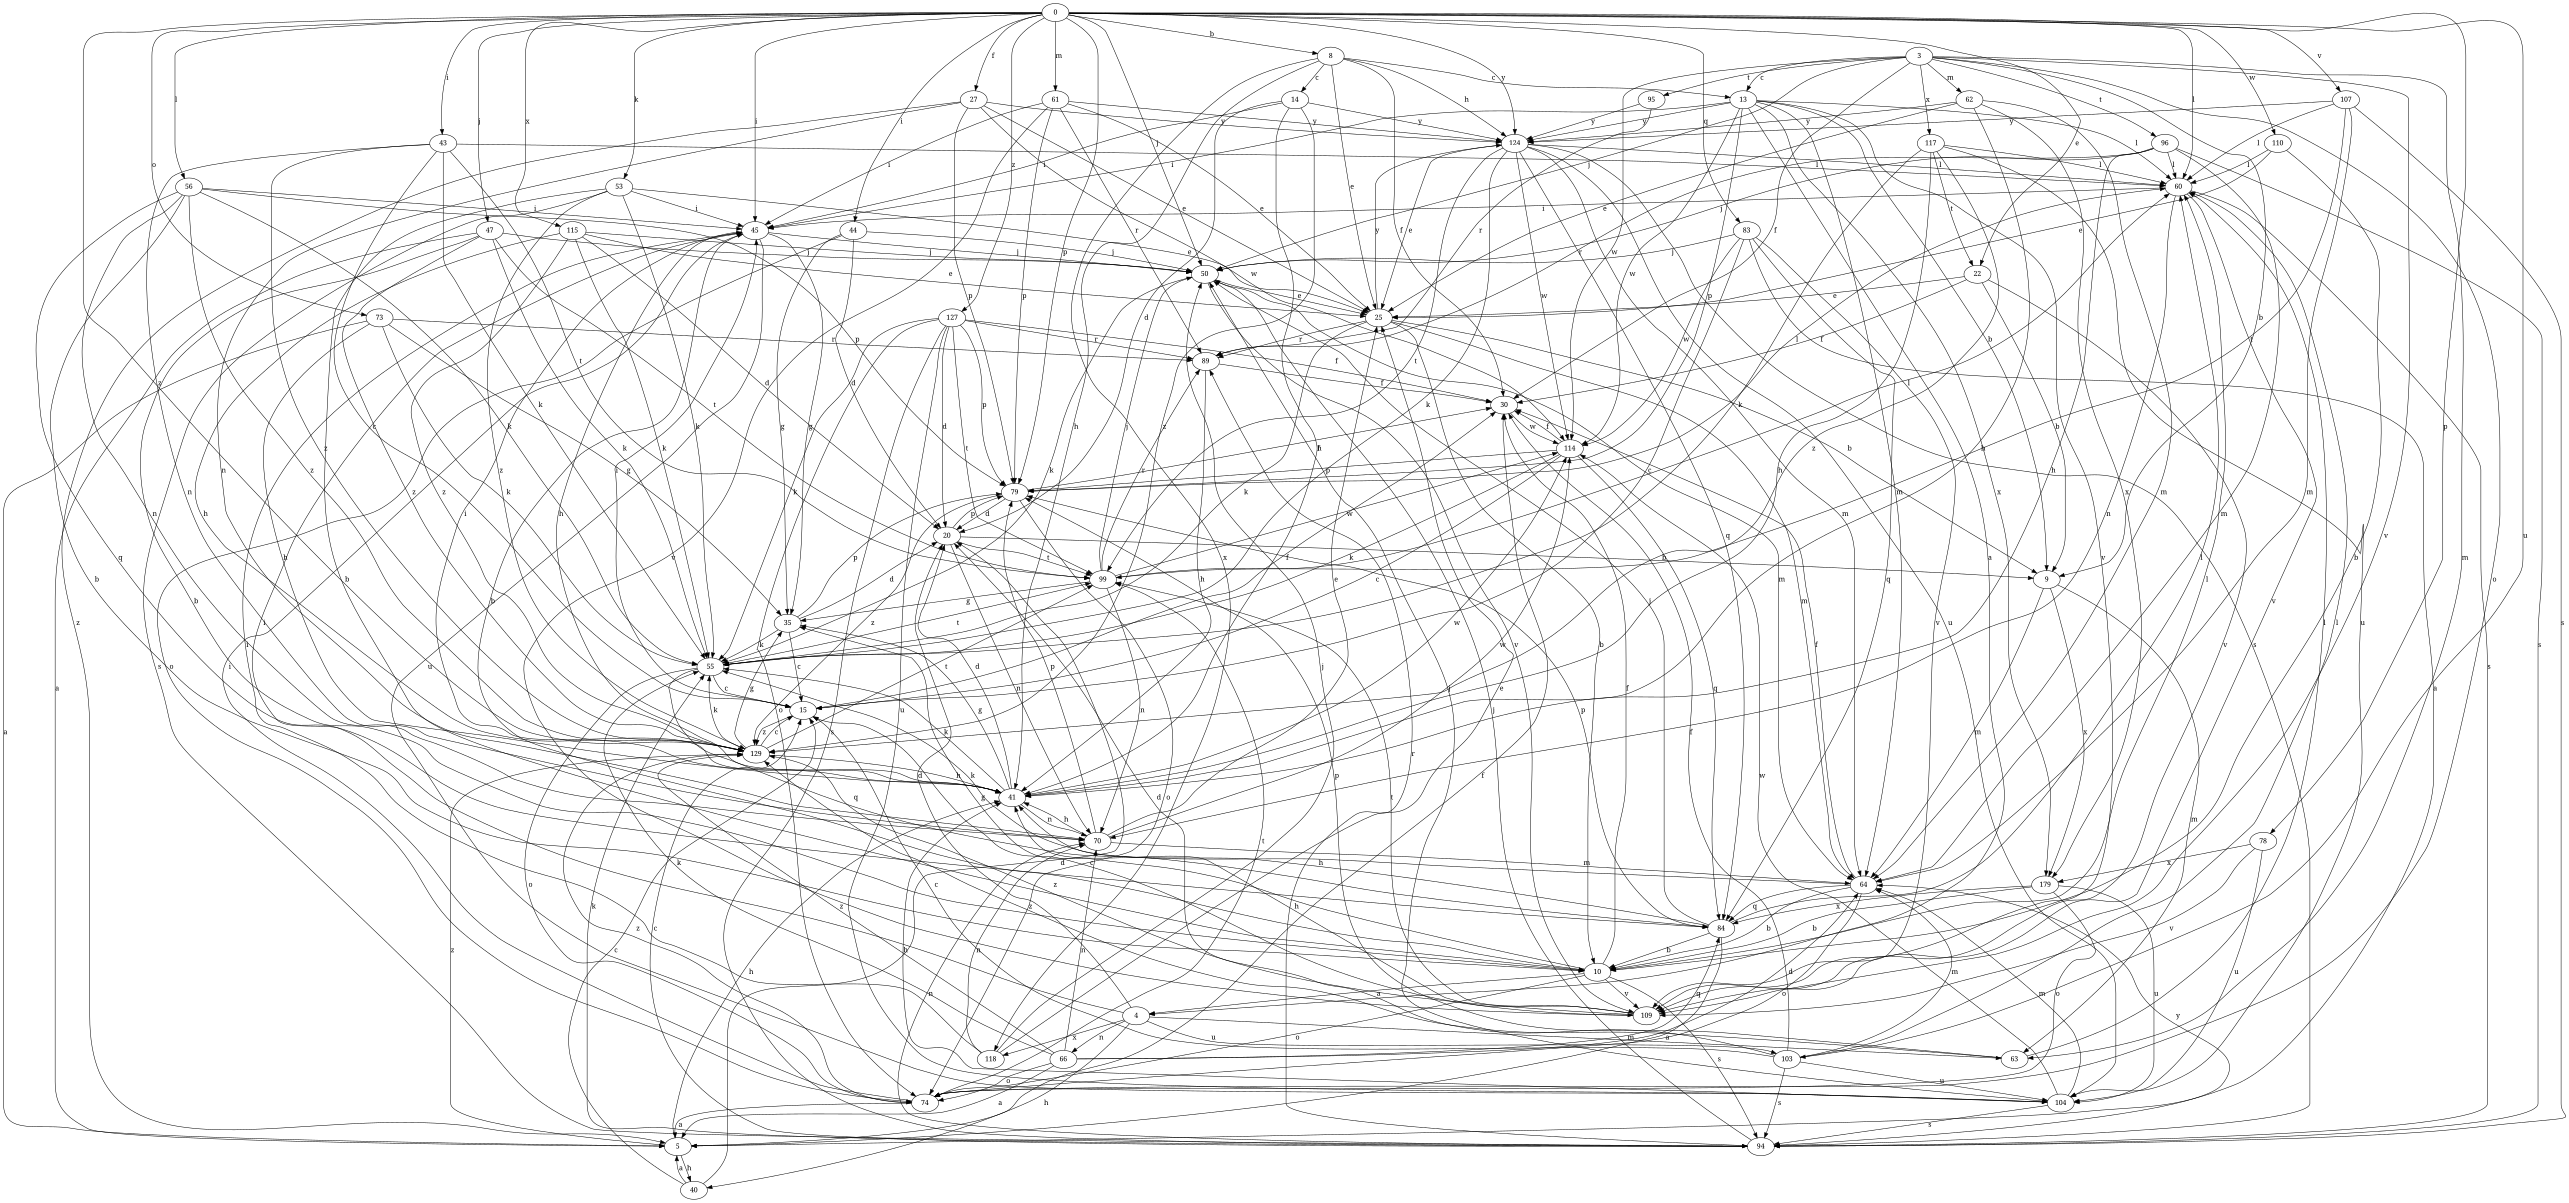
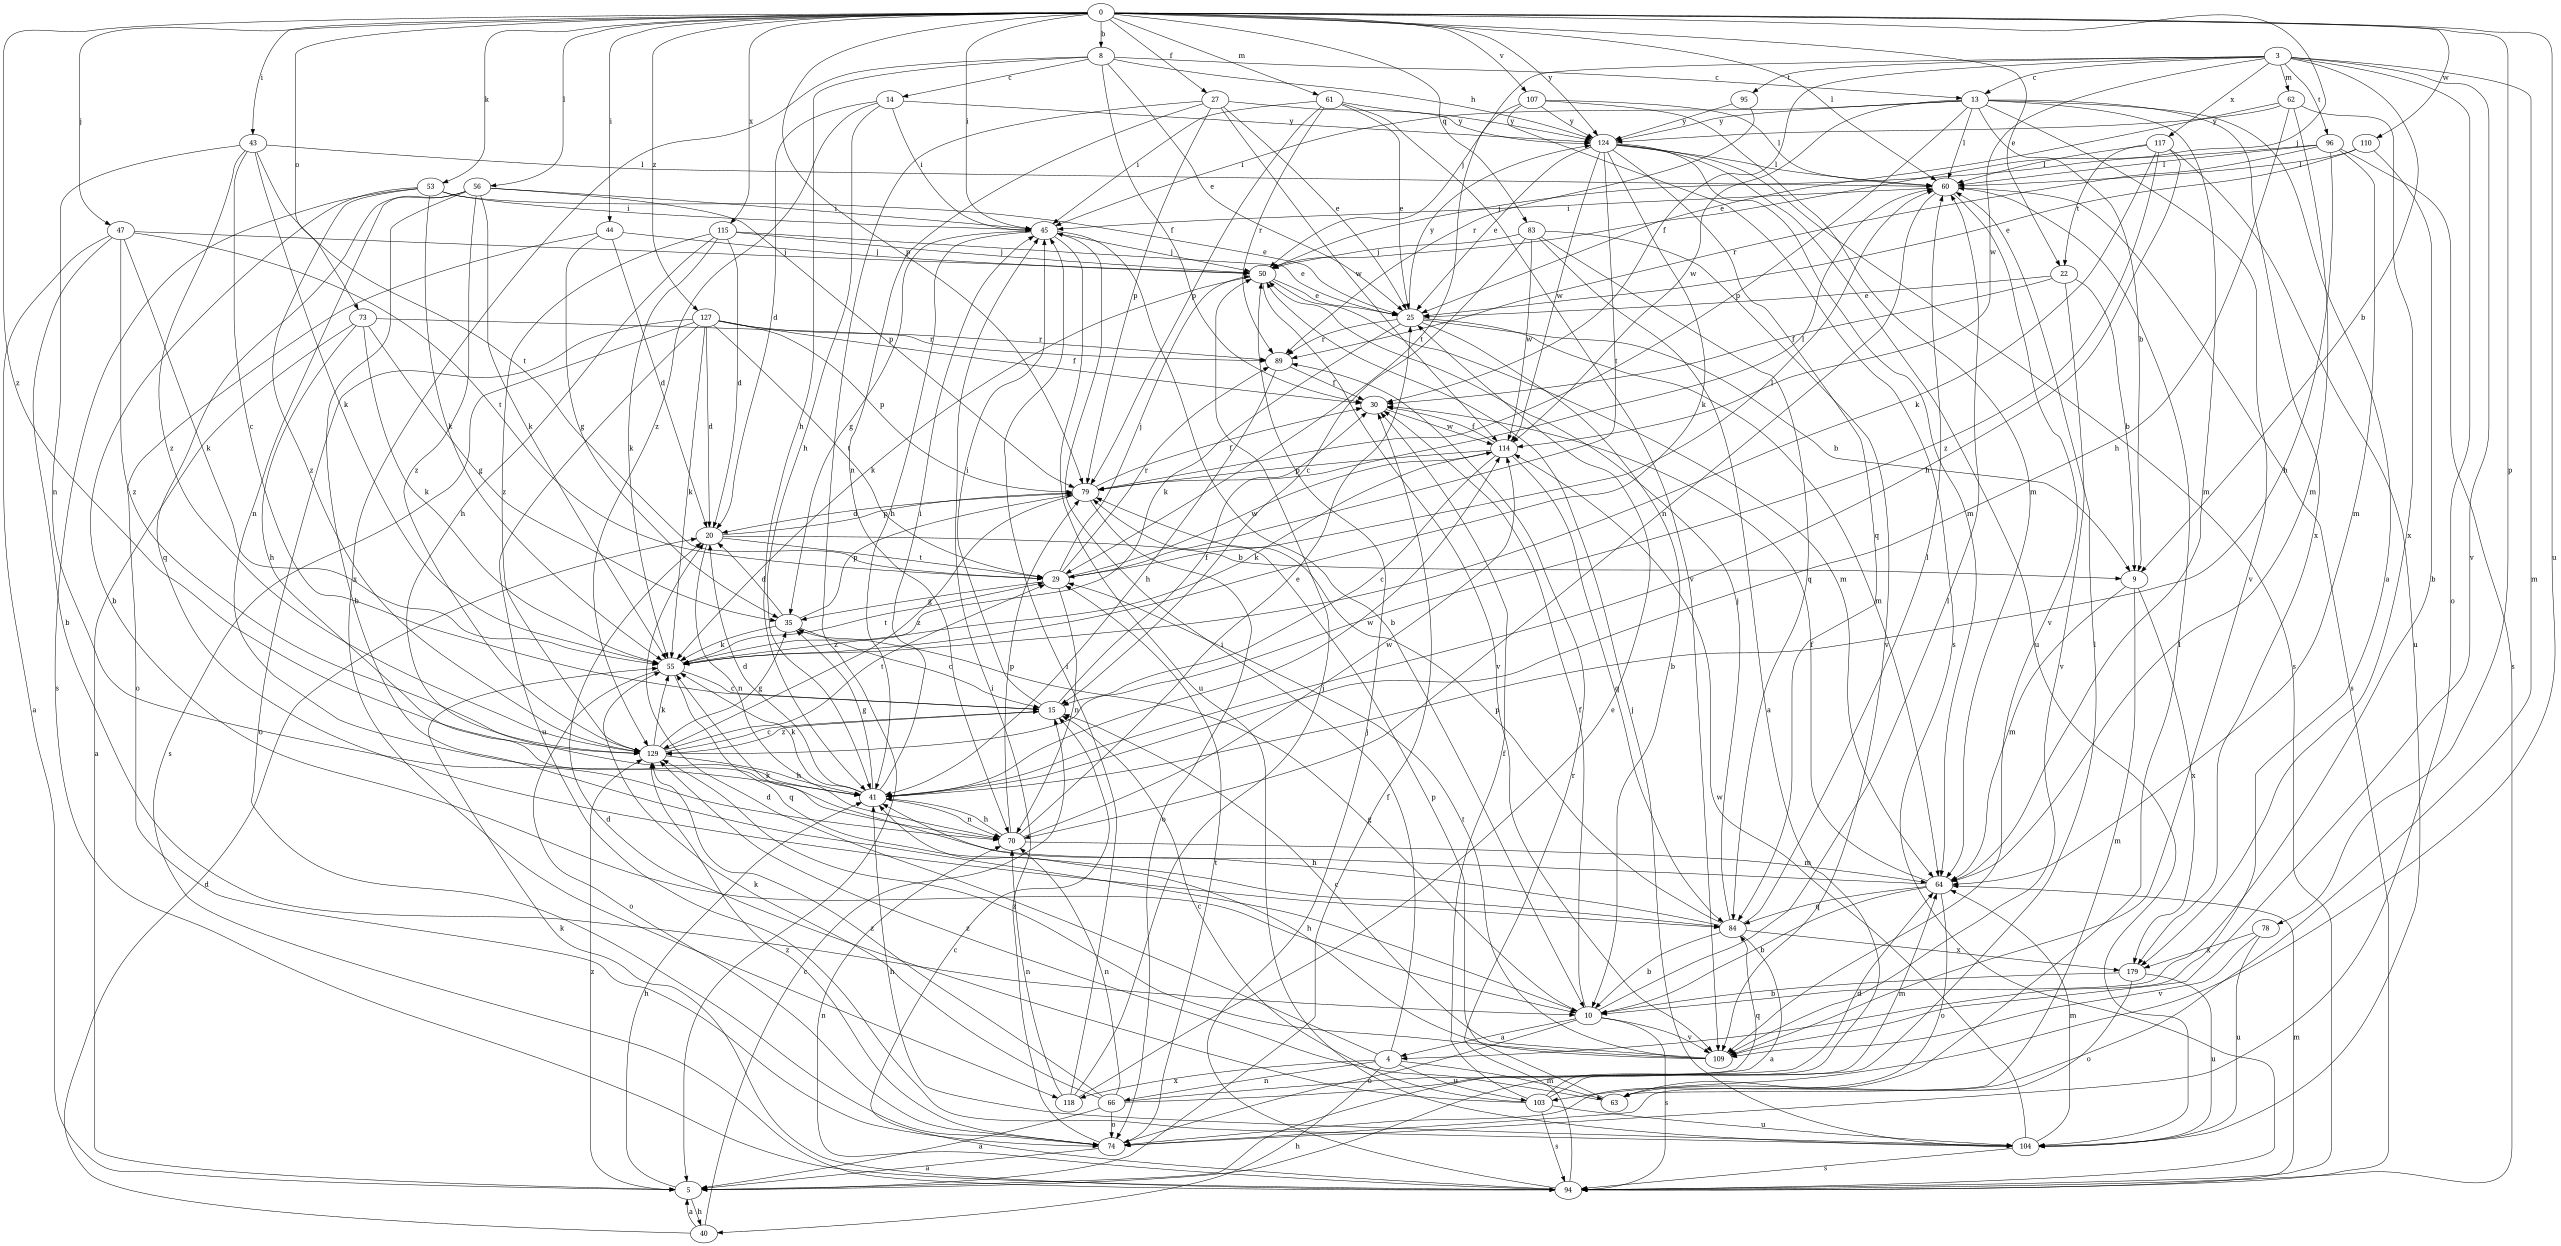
node "99": label "99" -> "29"
edge "179" -> "84": reversed
edge "94" -> "64": label "y" -> "m"
